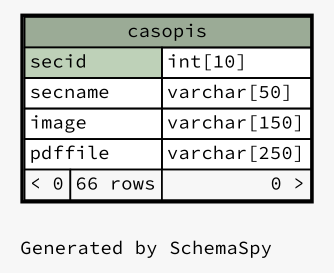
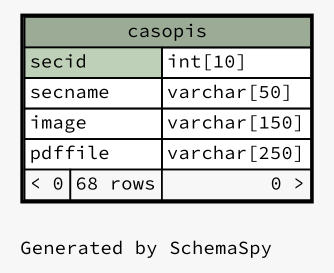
node "casopis": text "66 rows" -> "68 rows"
